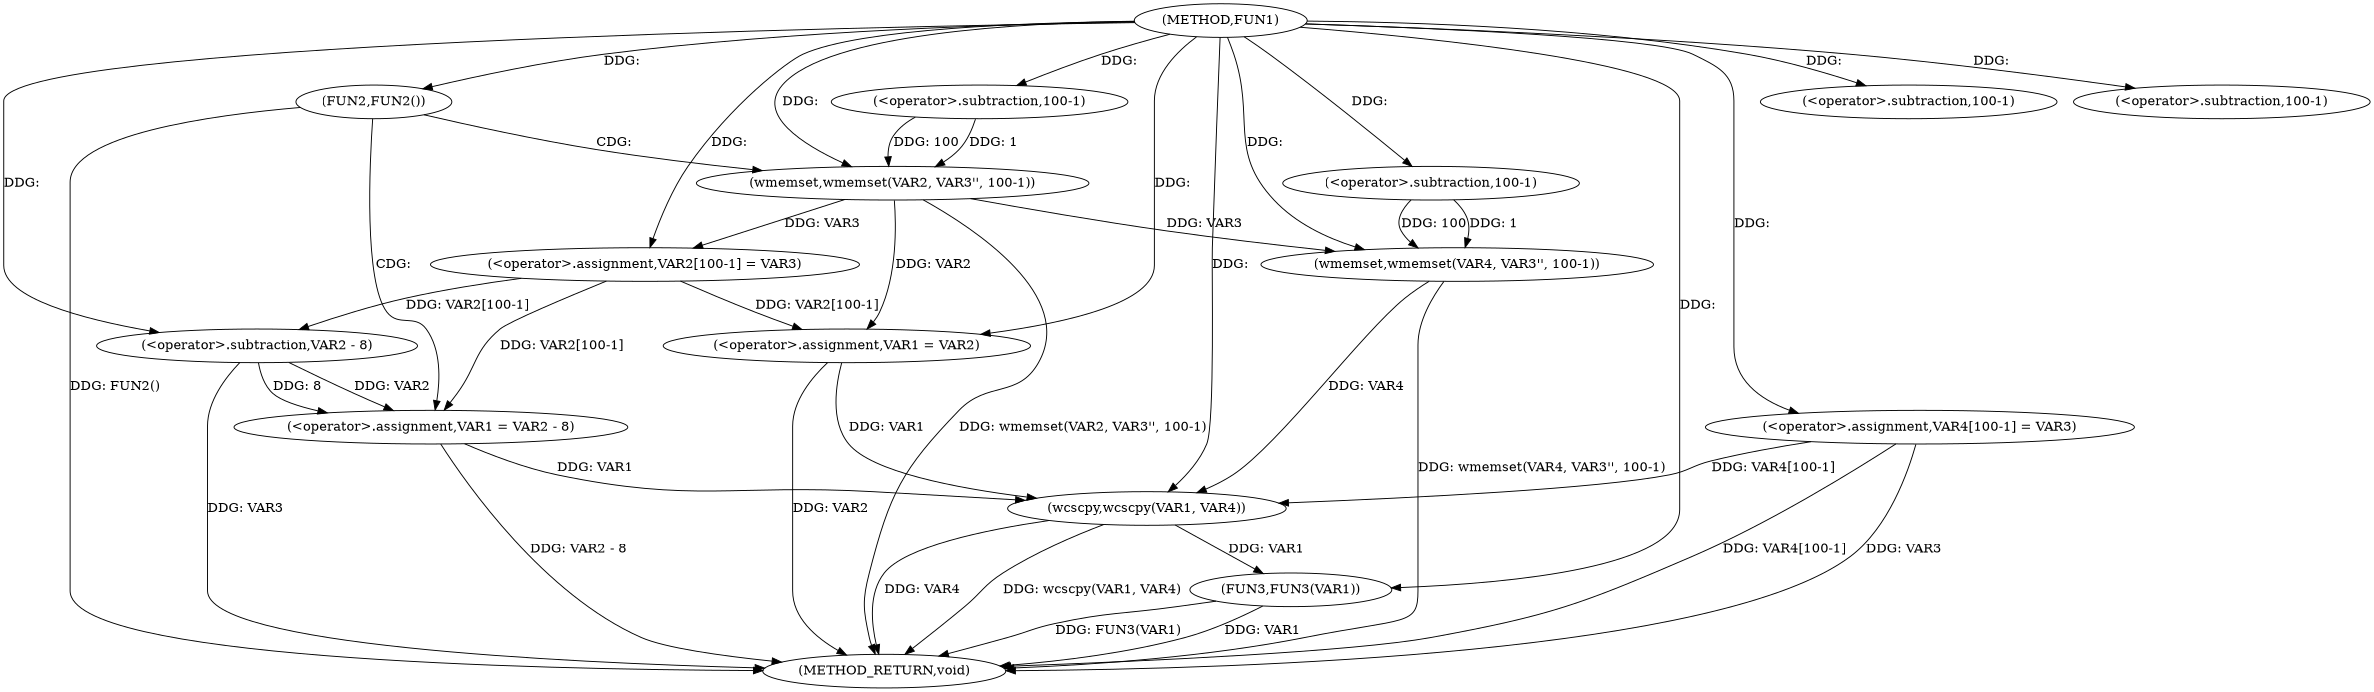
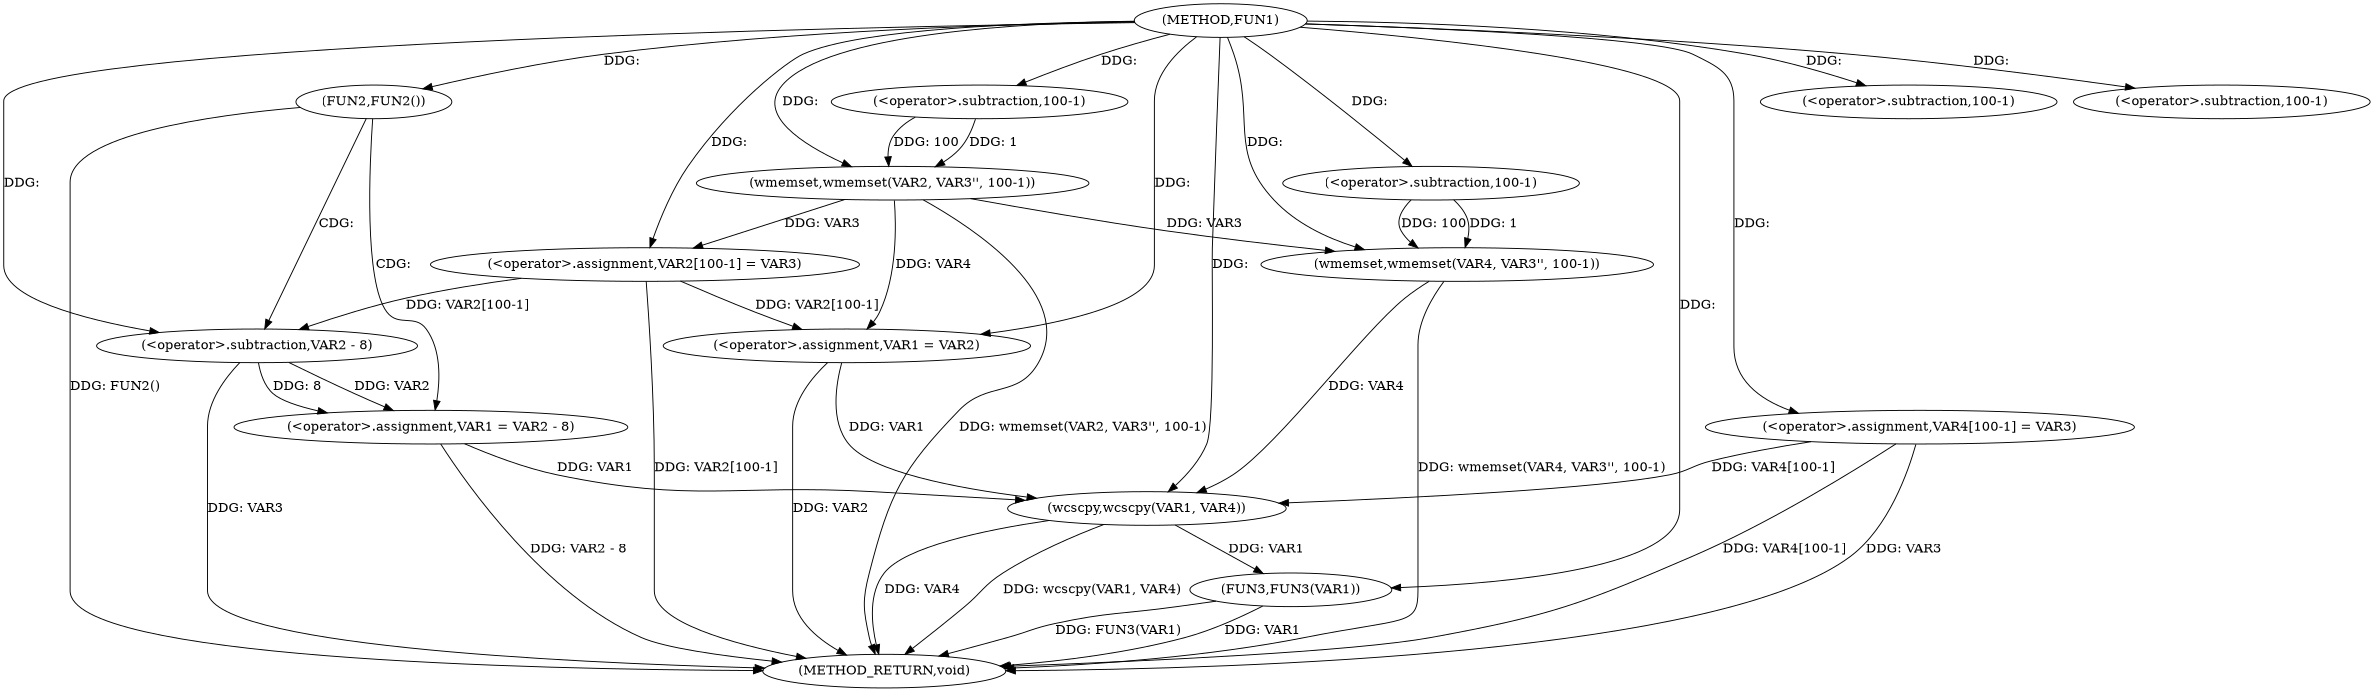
edge "(FUN2,FUN2())" -> "(wmemset,wmemset(VAR2, VAR3'', 100-1))": now "(FUN2,FUN2())" -> "(<operator>.subtraction,VAR2 - 8)"
edge "(wmemset,wmemset(VAR2, VAR3'', 100-1))" -> "(<operator>.assignment,VAR1 = VAR2)": label "DDG: VAR2" -> "DDG: VAR4"
edge "(<operator>.assignment,VAR2[100-1] = VAR3)" -> "(<operator>.assignment,VAR1 = VAR2 - 8)": now "(<operator>.assignment,VAR2[100-1] = VAR3)" -> "(METHOD_RETURN,void)"
